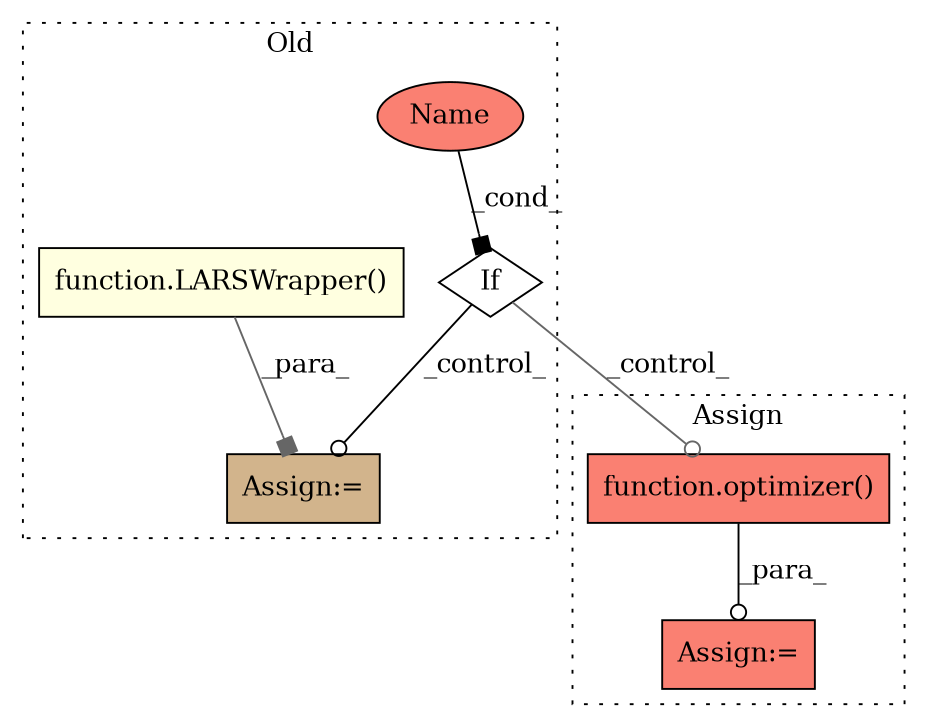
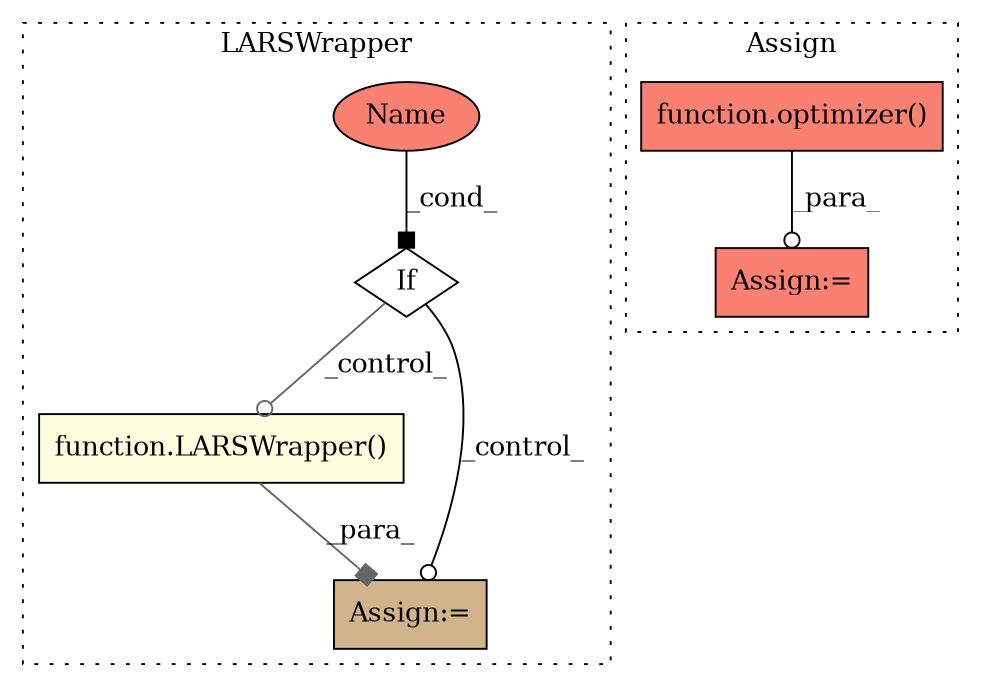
cluster "Old": label "Old" -> "LARSWrapper"
edge "If" -> "function.optimizer()": now "If" -> "function.LARSWrapper()"
